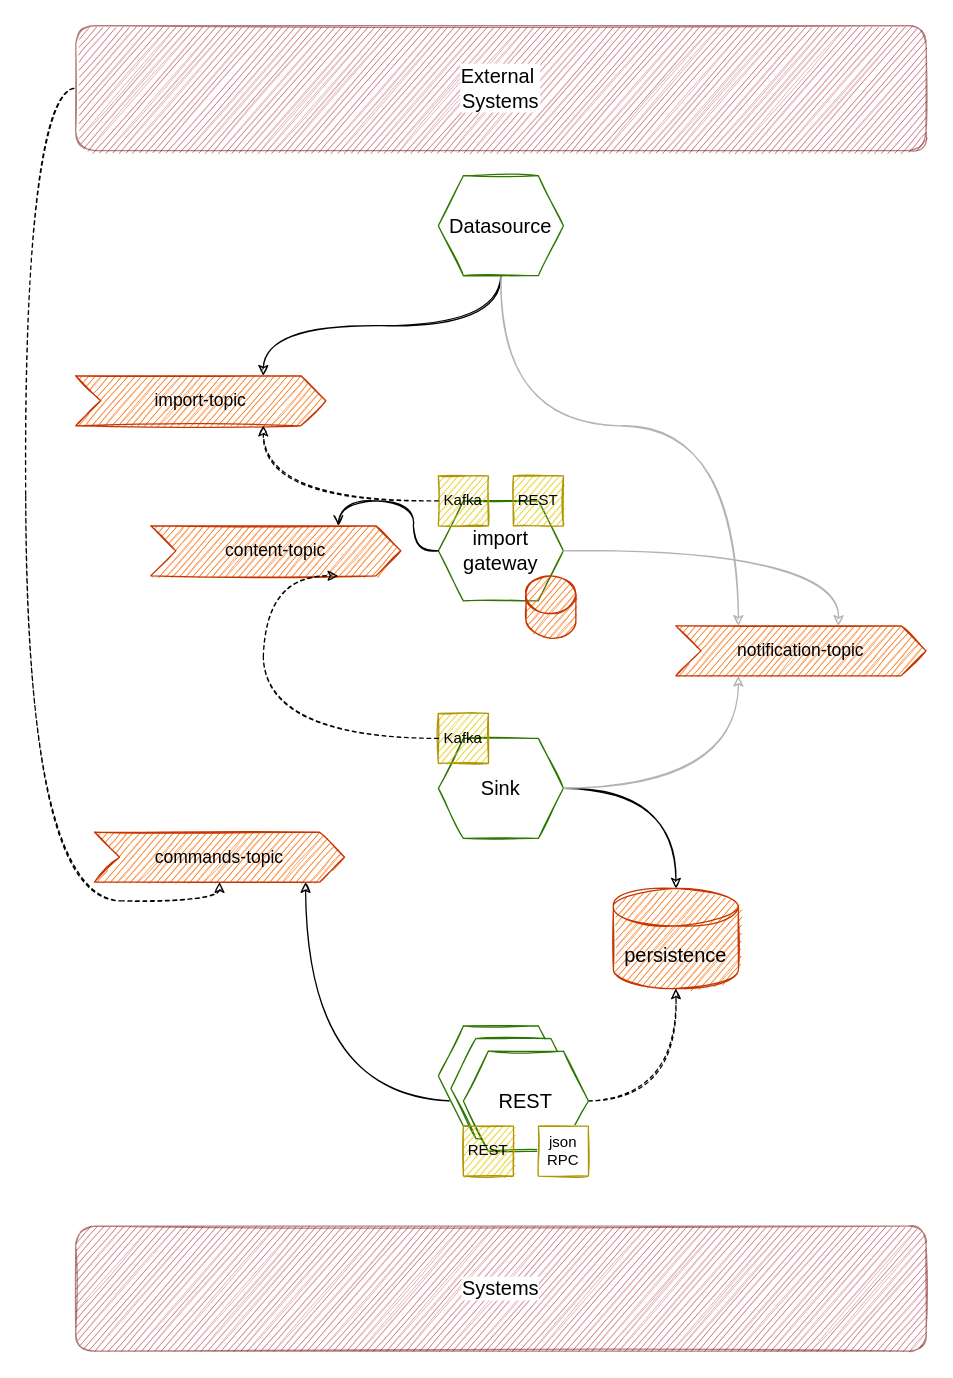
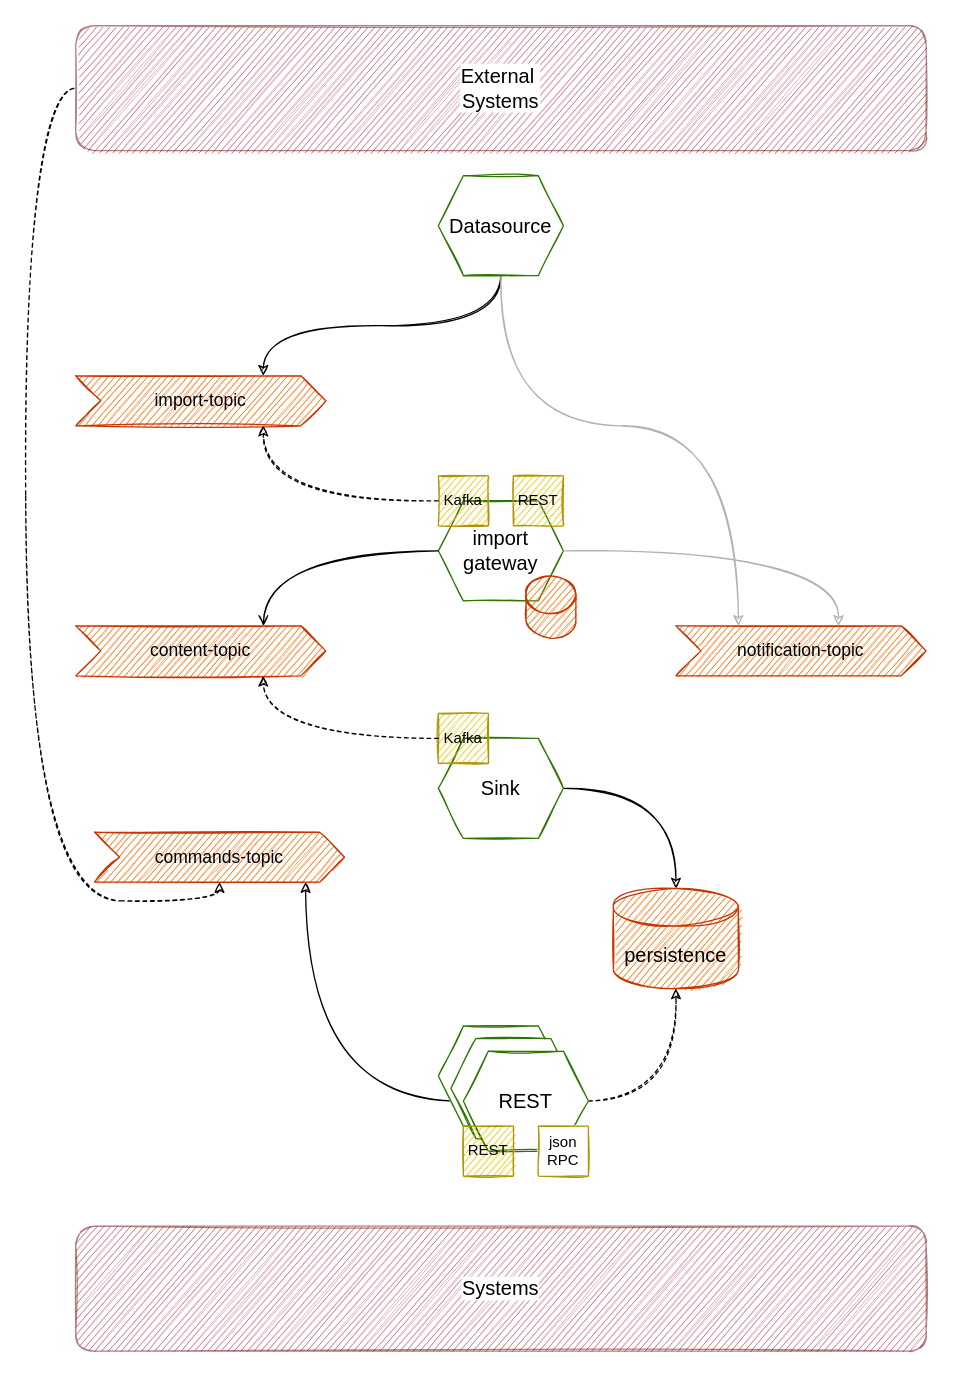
node "content-topic": moved (276, 551) -> (201, 651)
edge "Sink" -> "notification-topic": removed
